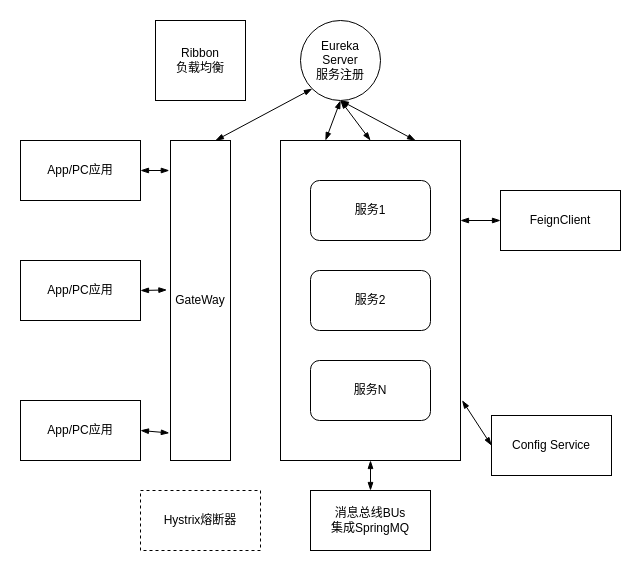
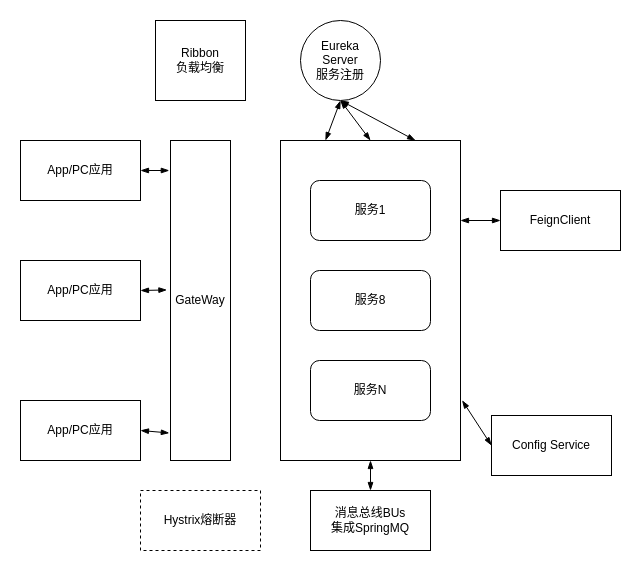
edge "Eureka Server 服务注册" -- "GateWay": removed
node "服务2": label "服务2" -> "服务8"
